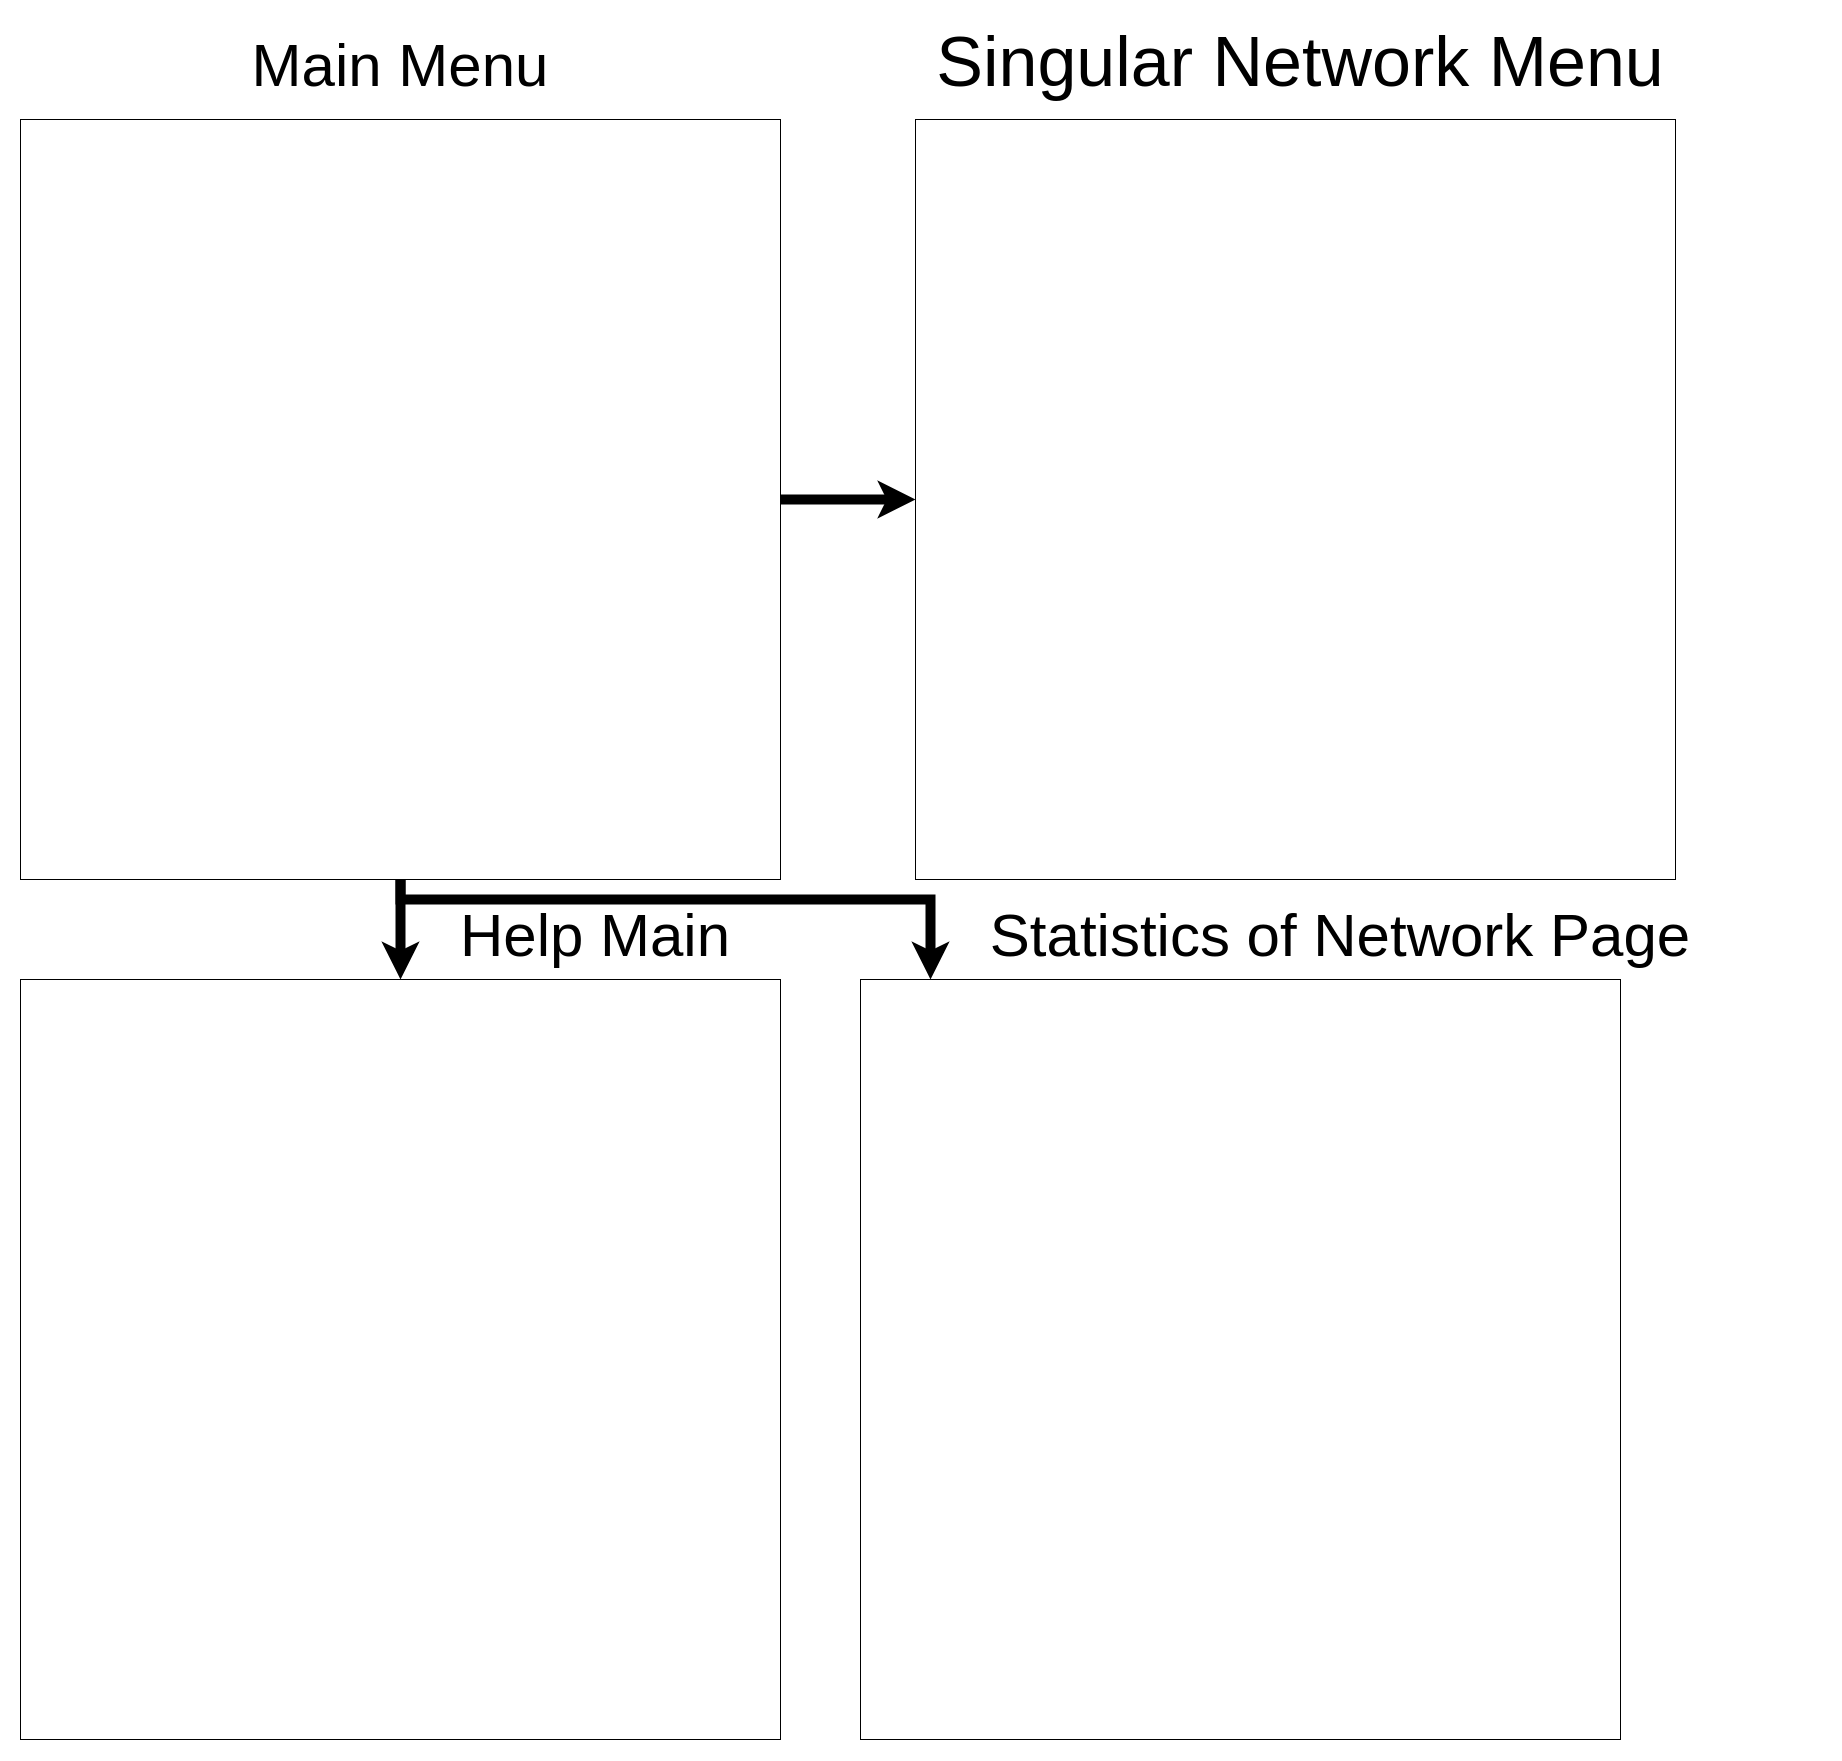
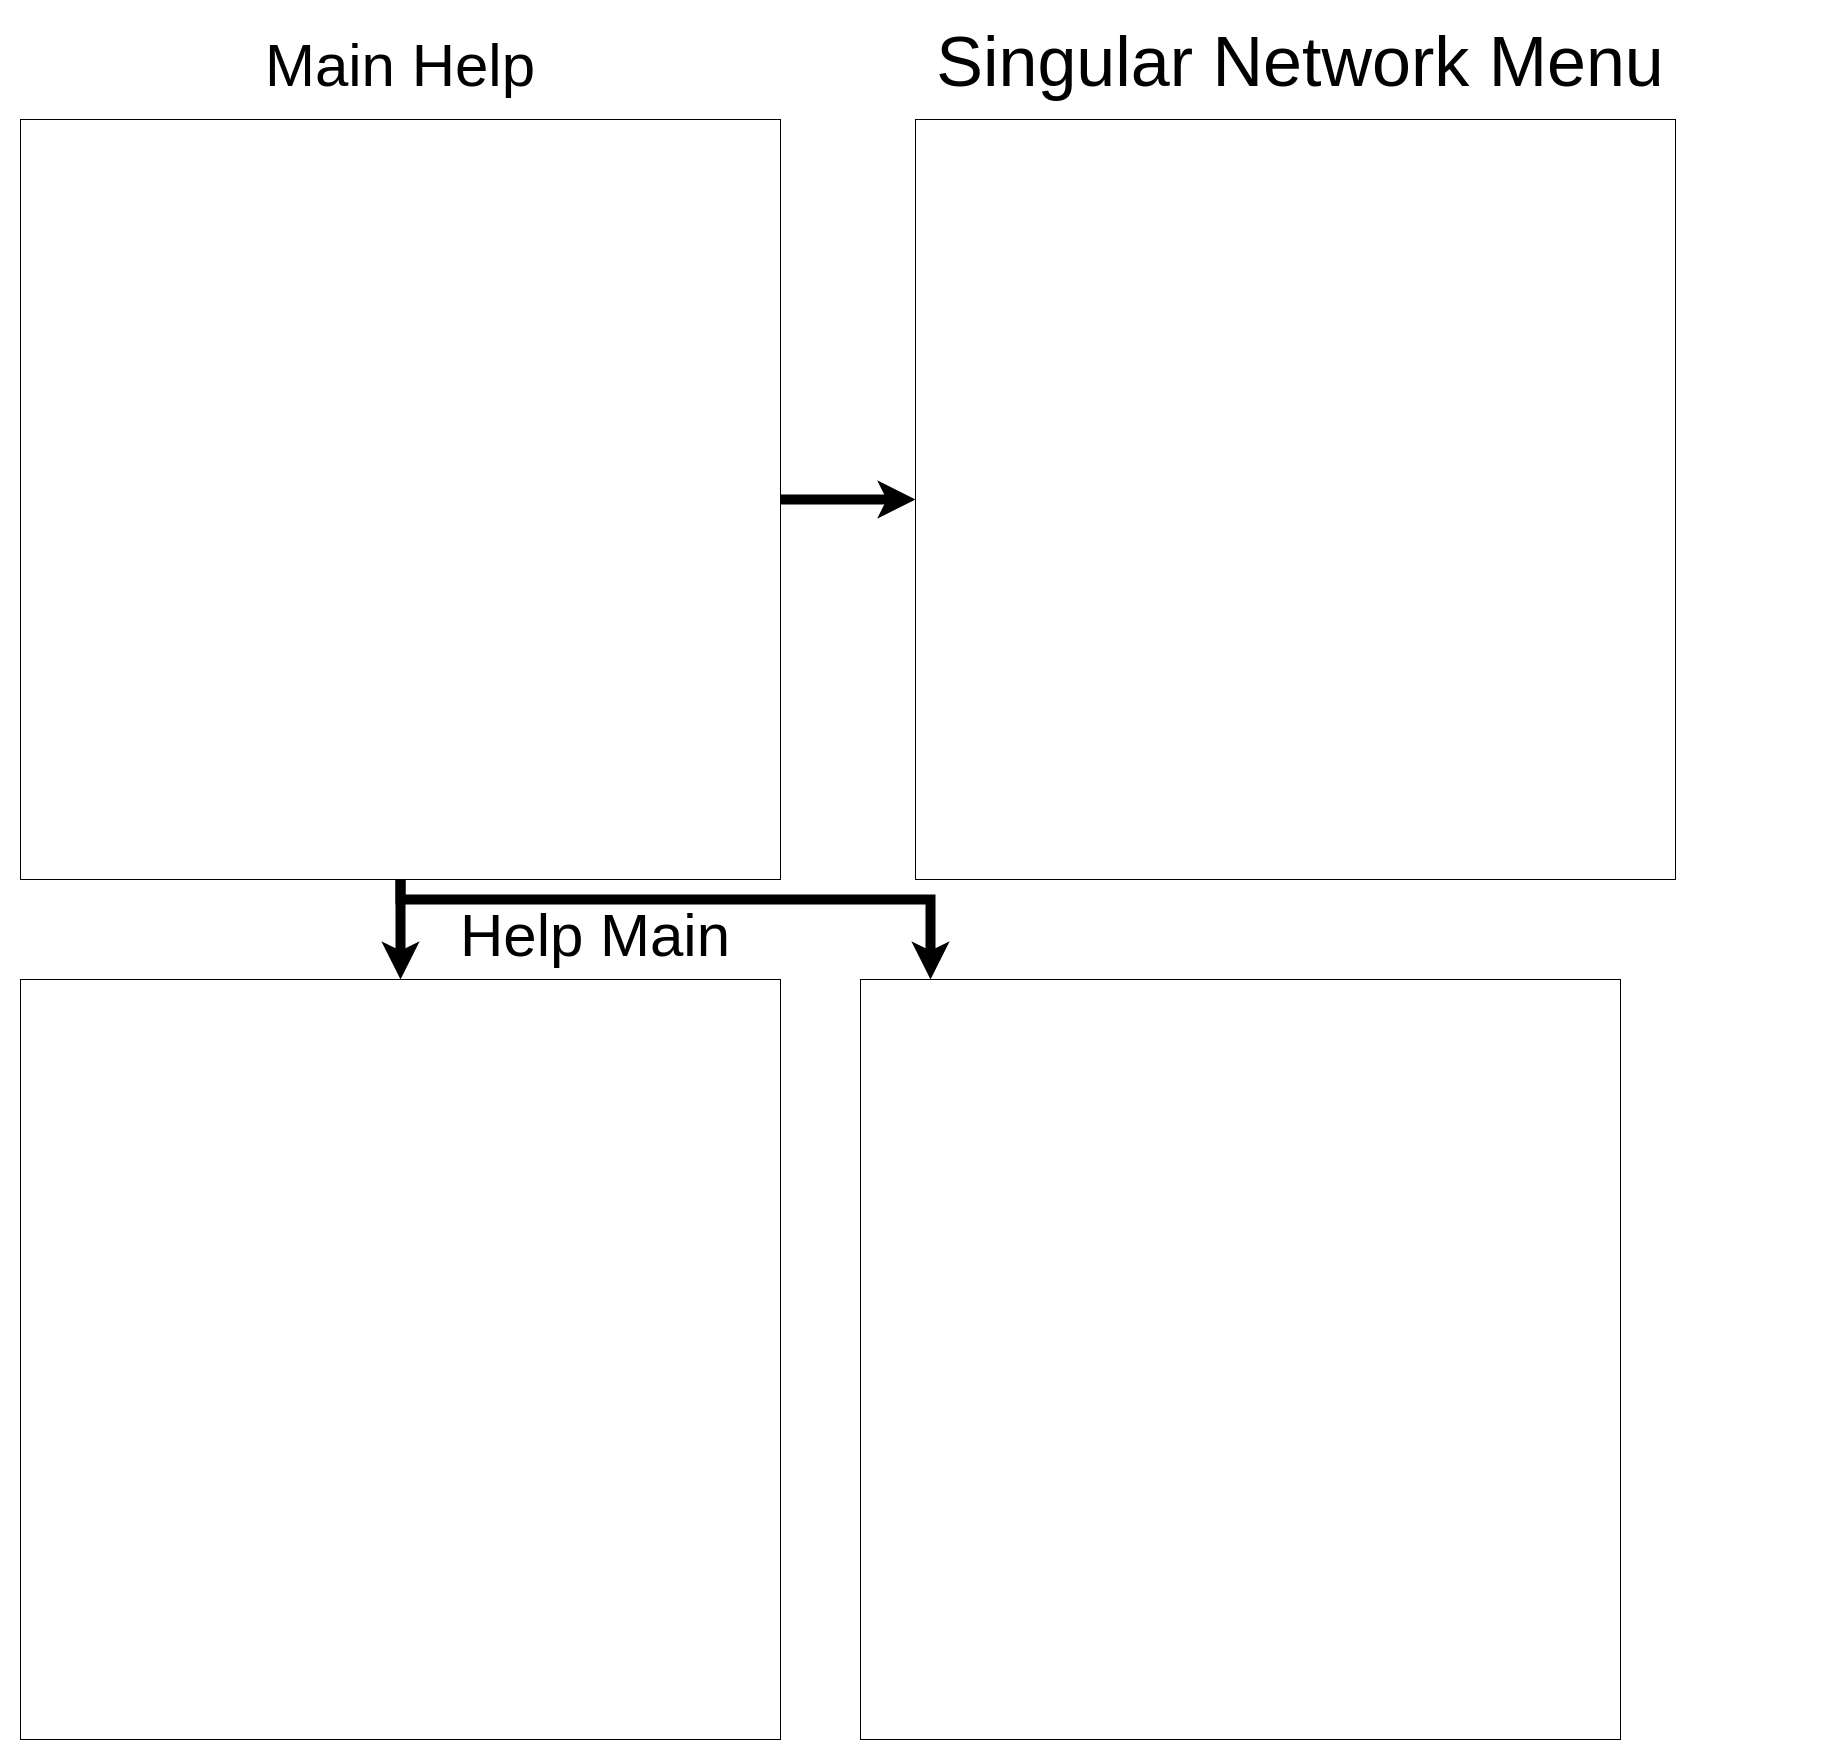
node "Main Menu": label "Main Menu" -> "Main Help"
node "Statistics of Network Page": removed
